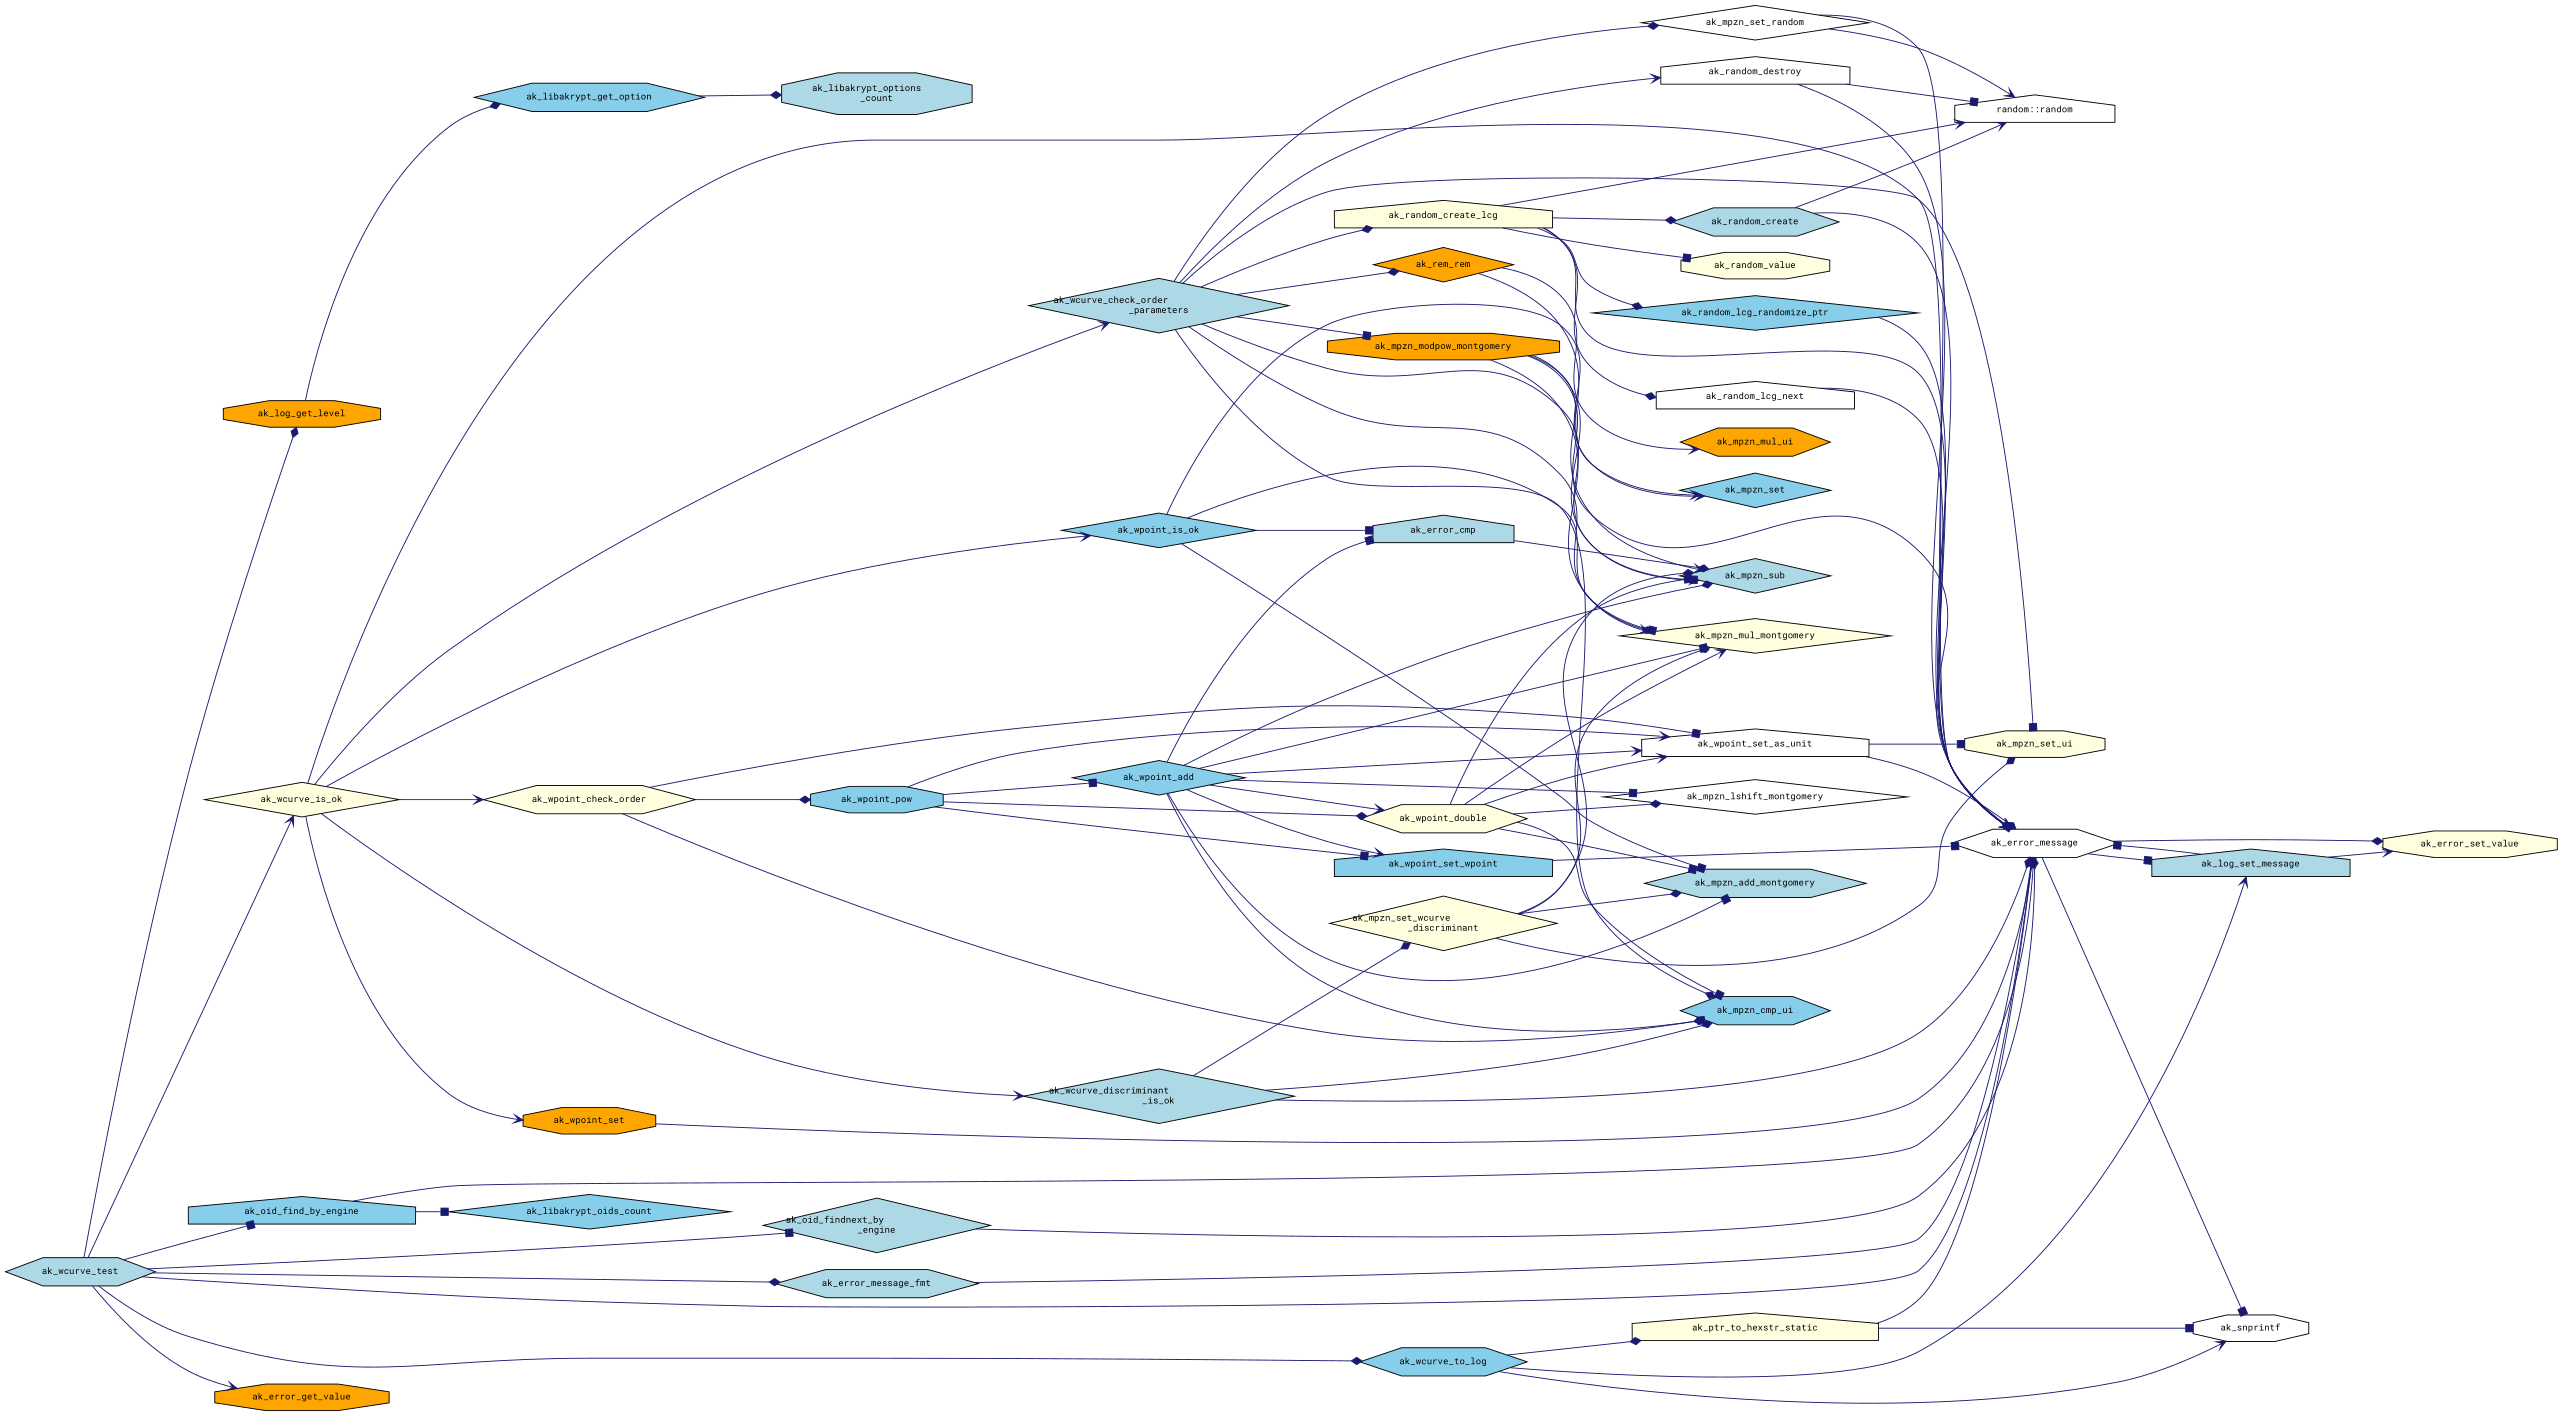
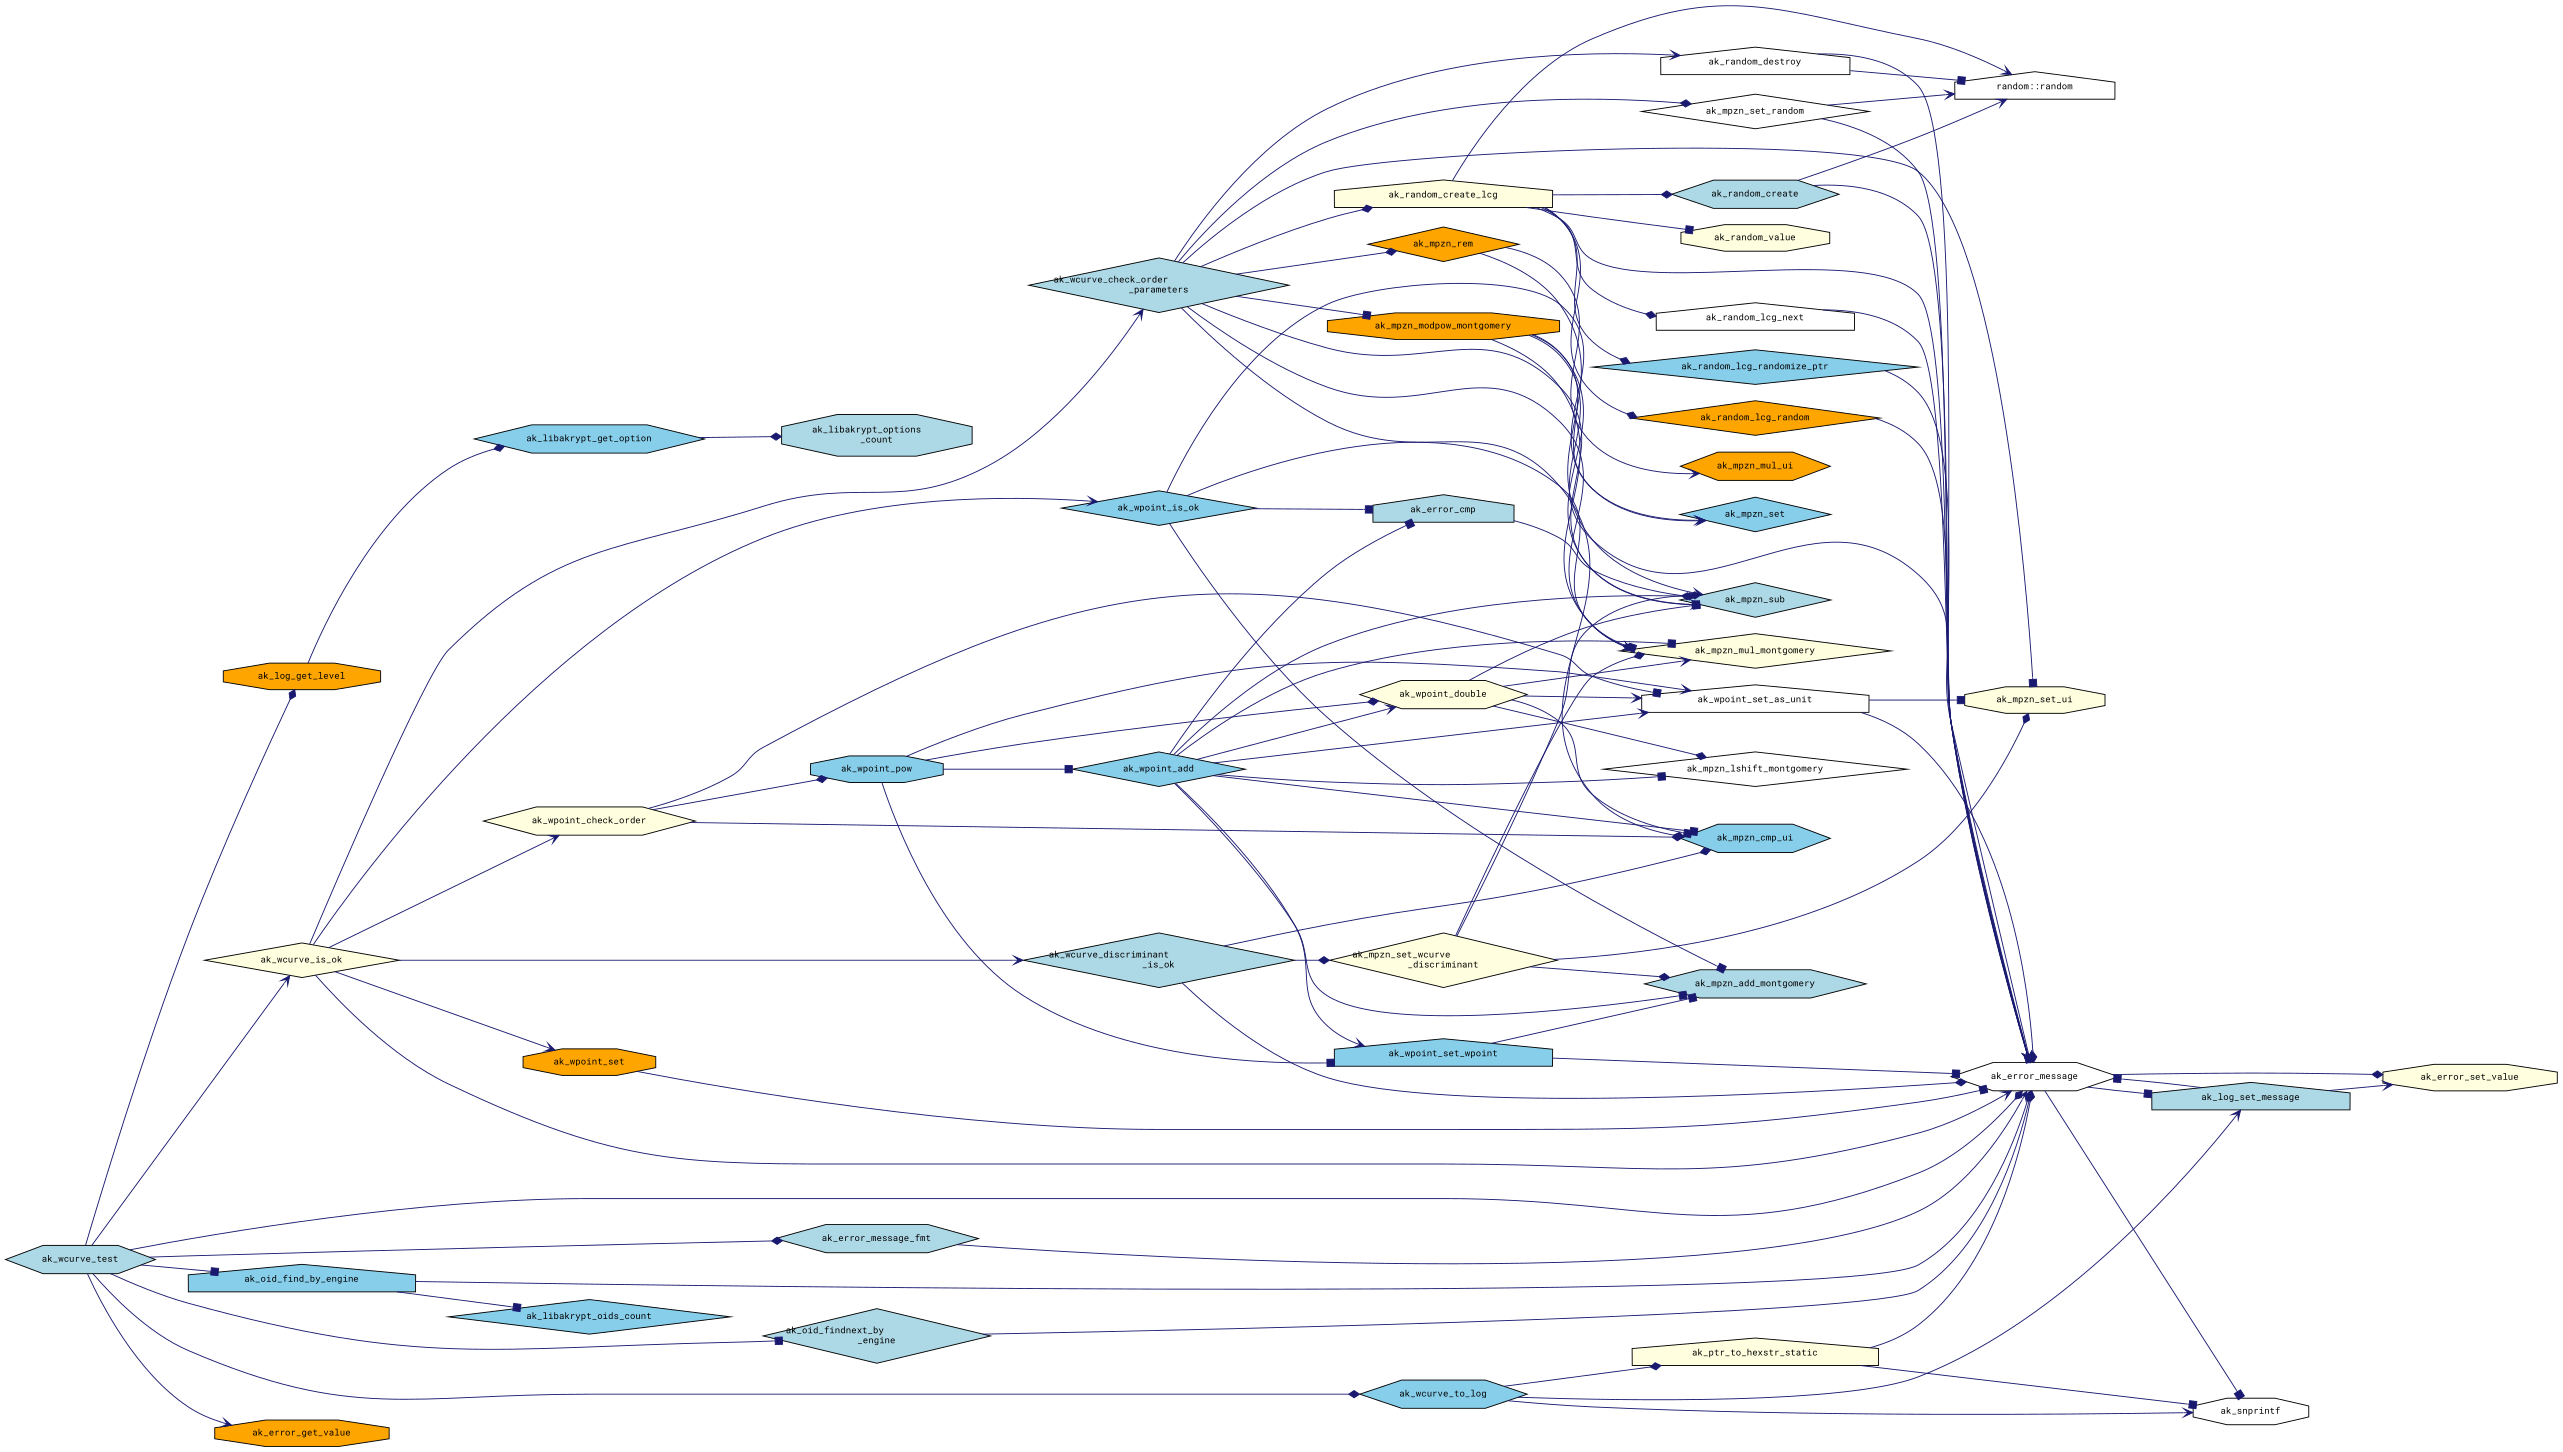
node "ak_rem_rem": label "ak_rem_rem" -> "ak_mpzn_rem"
node "ak_random_lcg_random": added
edge "ak_wpoint_double" -> "ak_mpzn_add_montgomery": now "ak_wpoint_set_wpoint" -> "ak_mpzn_add_montgomery"
